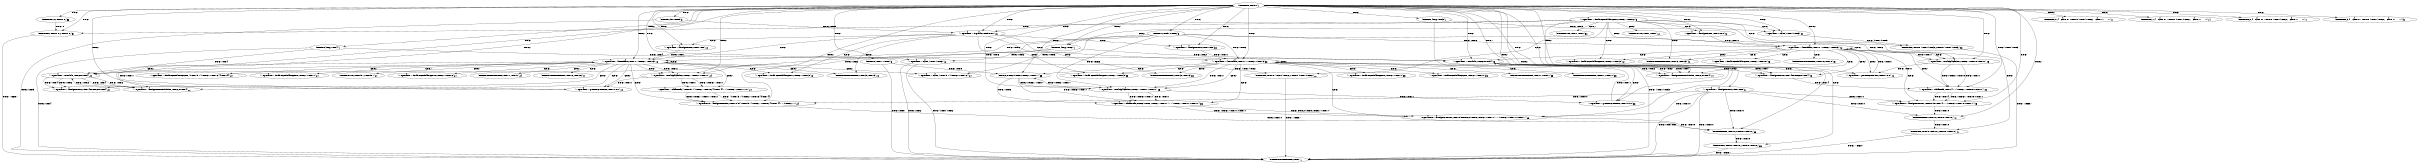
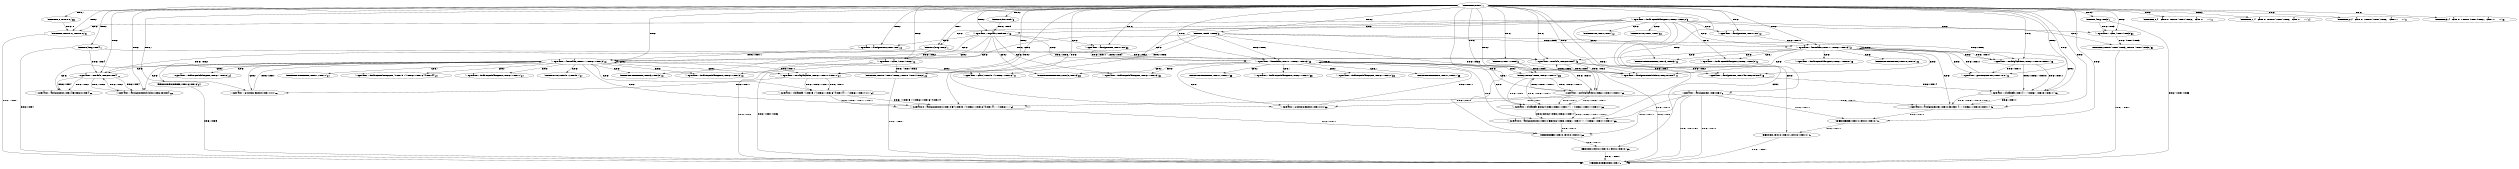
edge "(METHOD,FUN1)" -> "(PARAM,long VAR2)": label "DDG: " -> "VAR: "
edge "(METHOD,FUN1)" -> "(<operator>.shiftLeft,VAR14<<(VAR6->VAR18*VAR11))": label "DDG: (VAR1)VAR3" -> "DDG: "
edge "(PARAM,int VAR9)" -> "(METHOD_RETURN,VAR1)": now "(FIELD_IDENTIFIER,VAR16,VAR16)" -> "(METHOD_RETURN,VAR1)"
